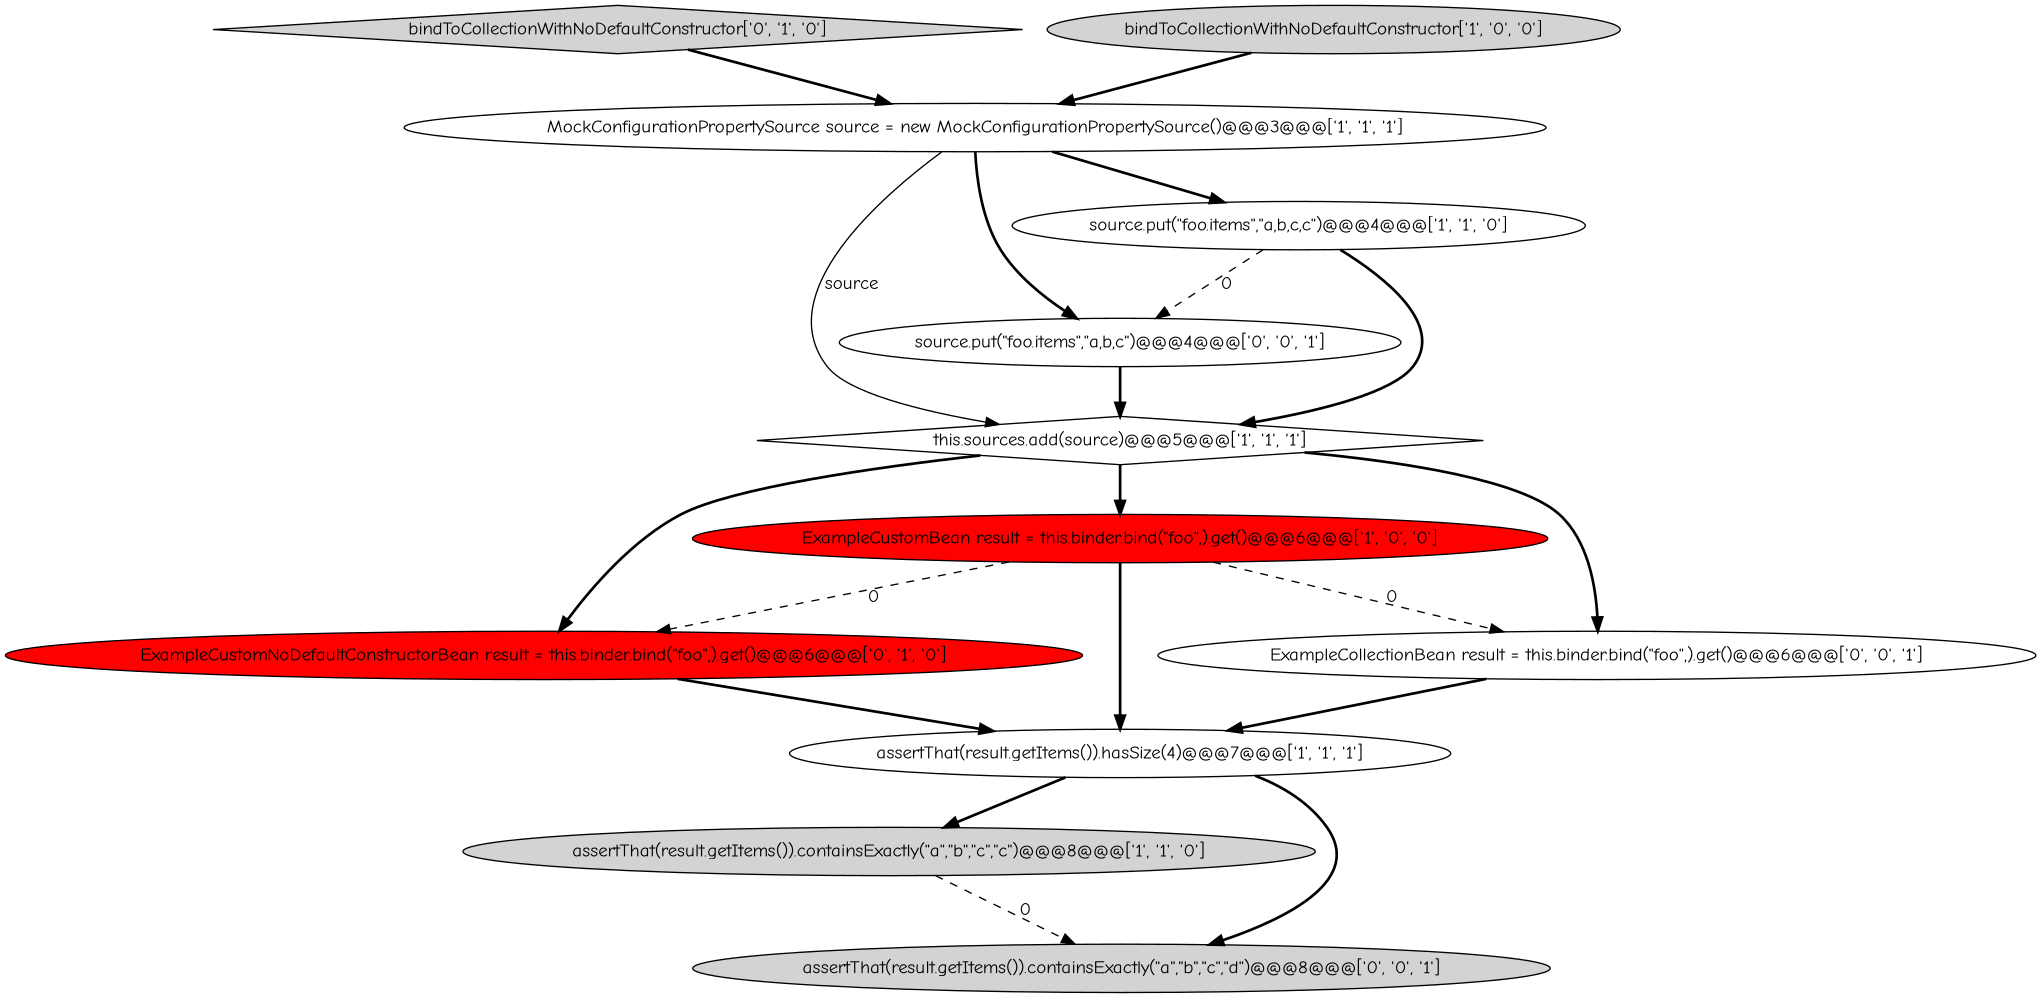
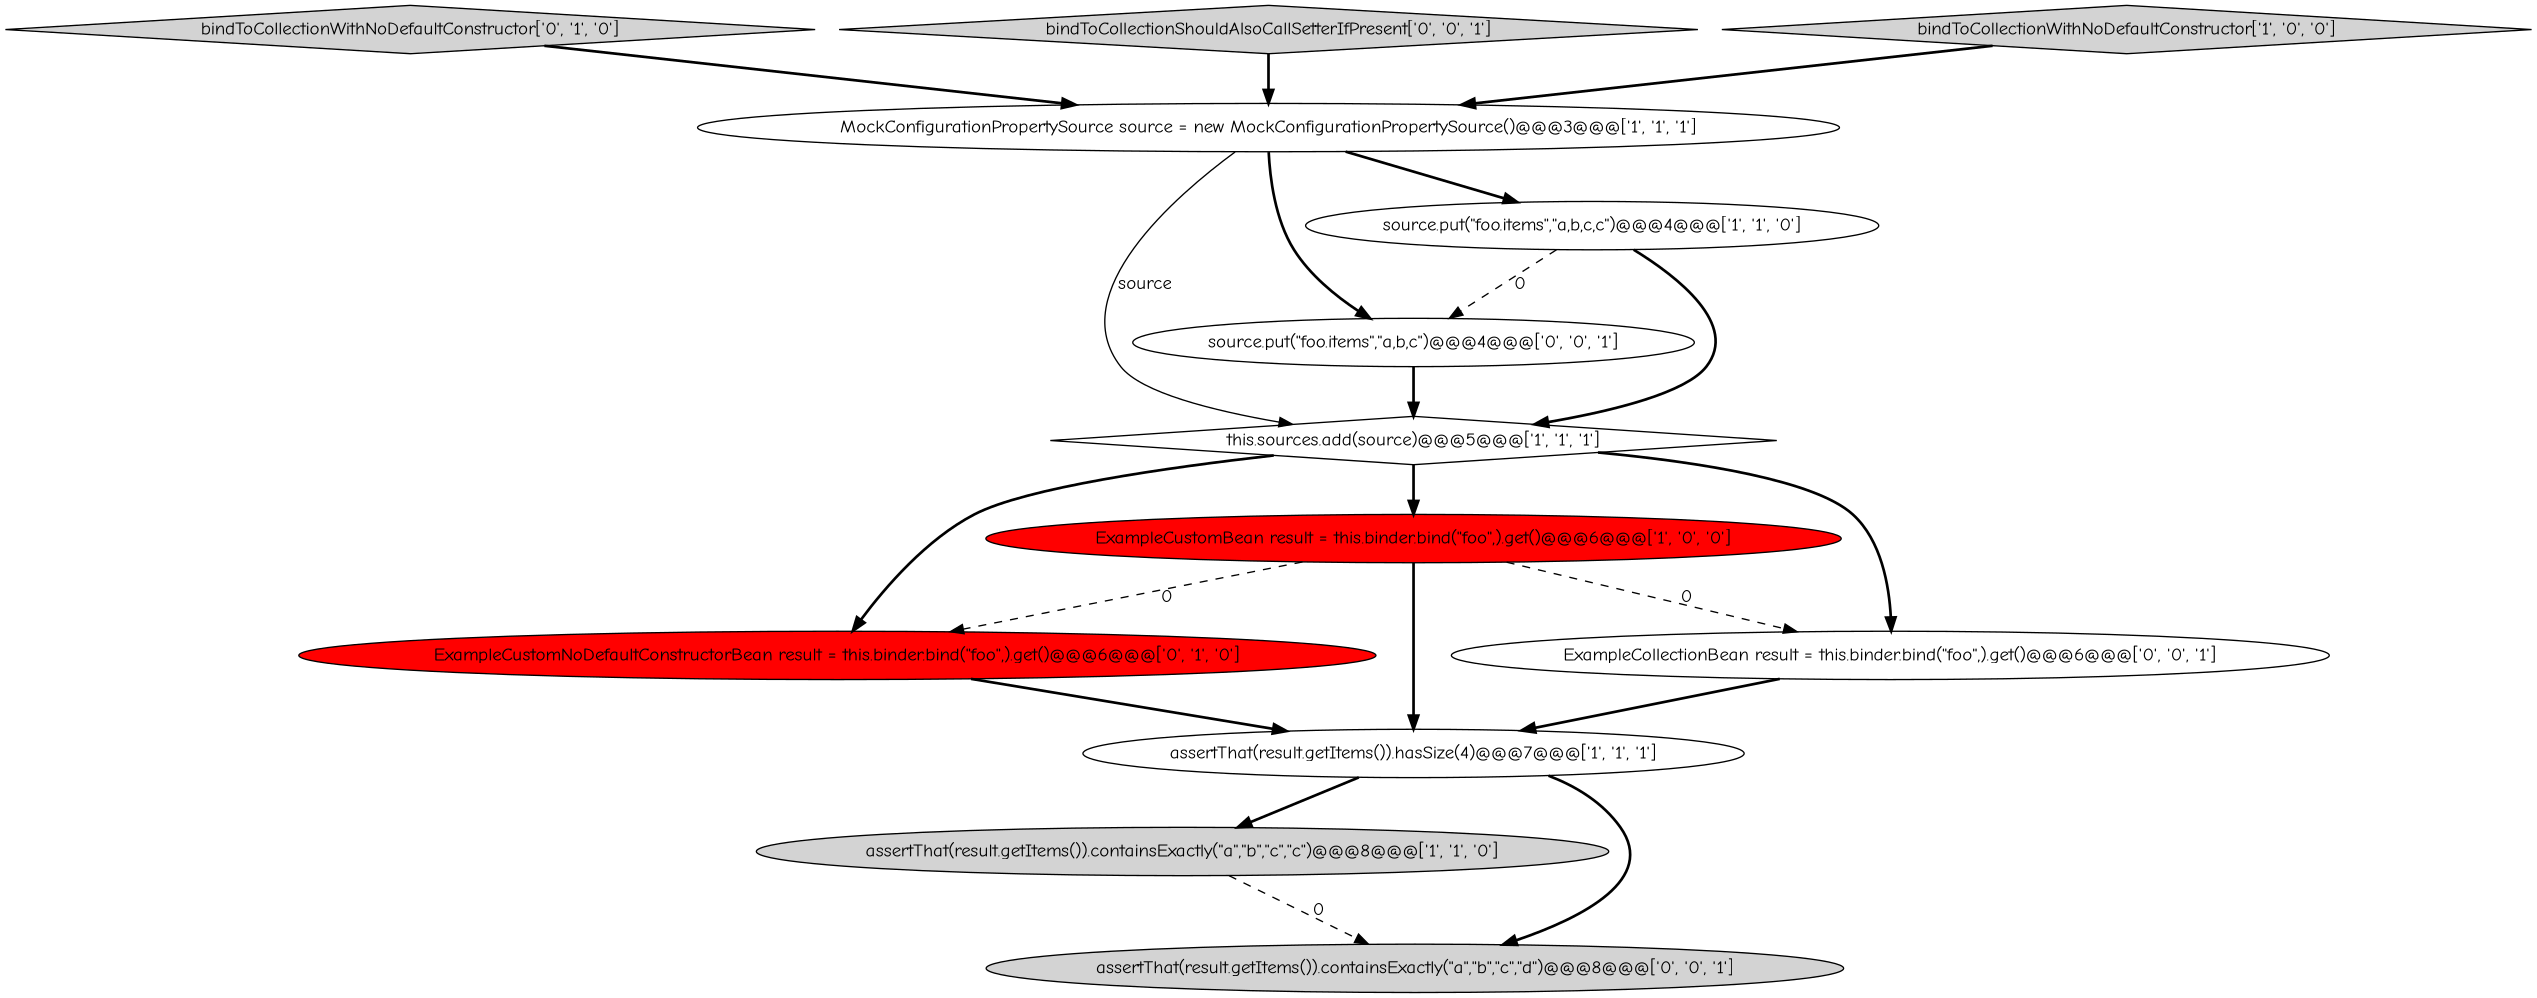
node "bindToCollectionShouldAlsoCallSetterIfPresent['0', '0', '1']": added
node "bindToCollectionWithNoDefaultConstructor['1', '0', '0']": shape ellipse -> diamond
